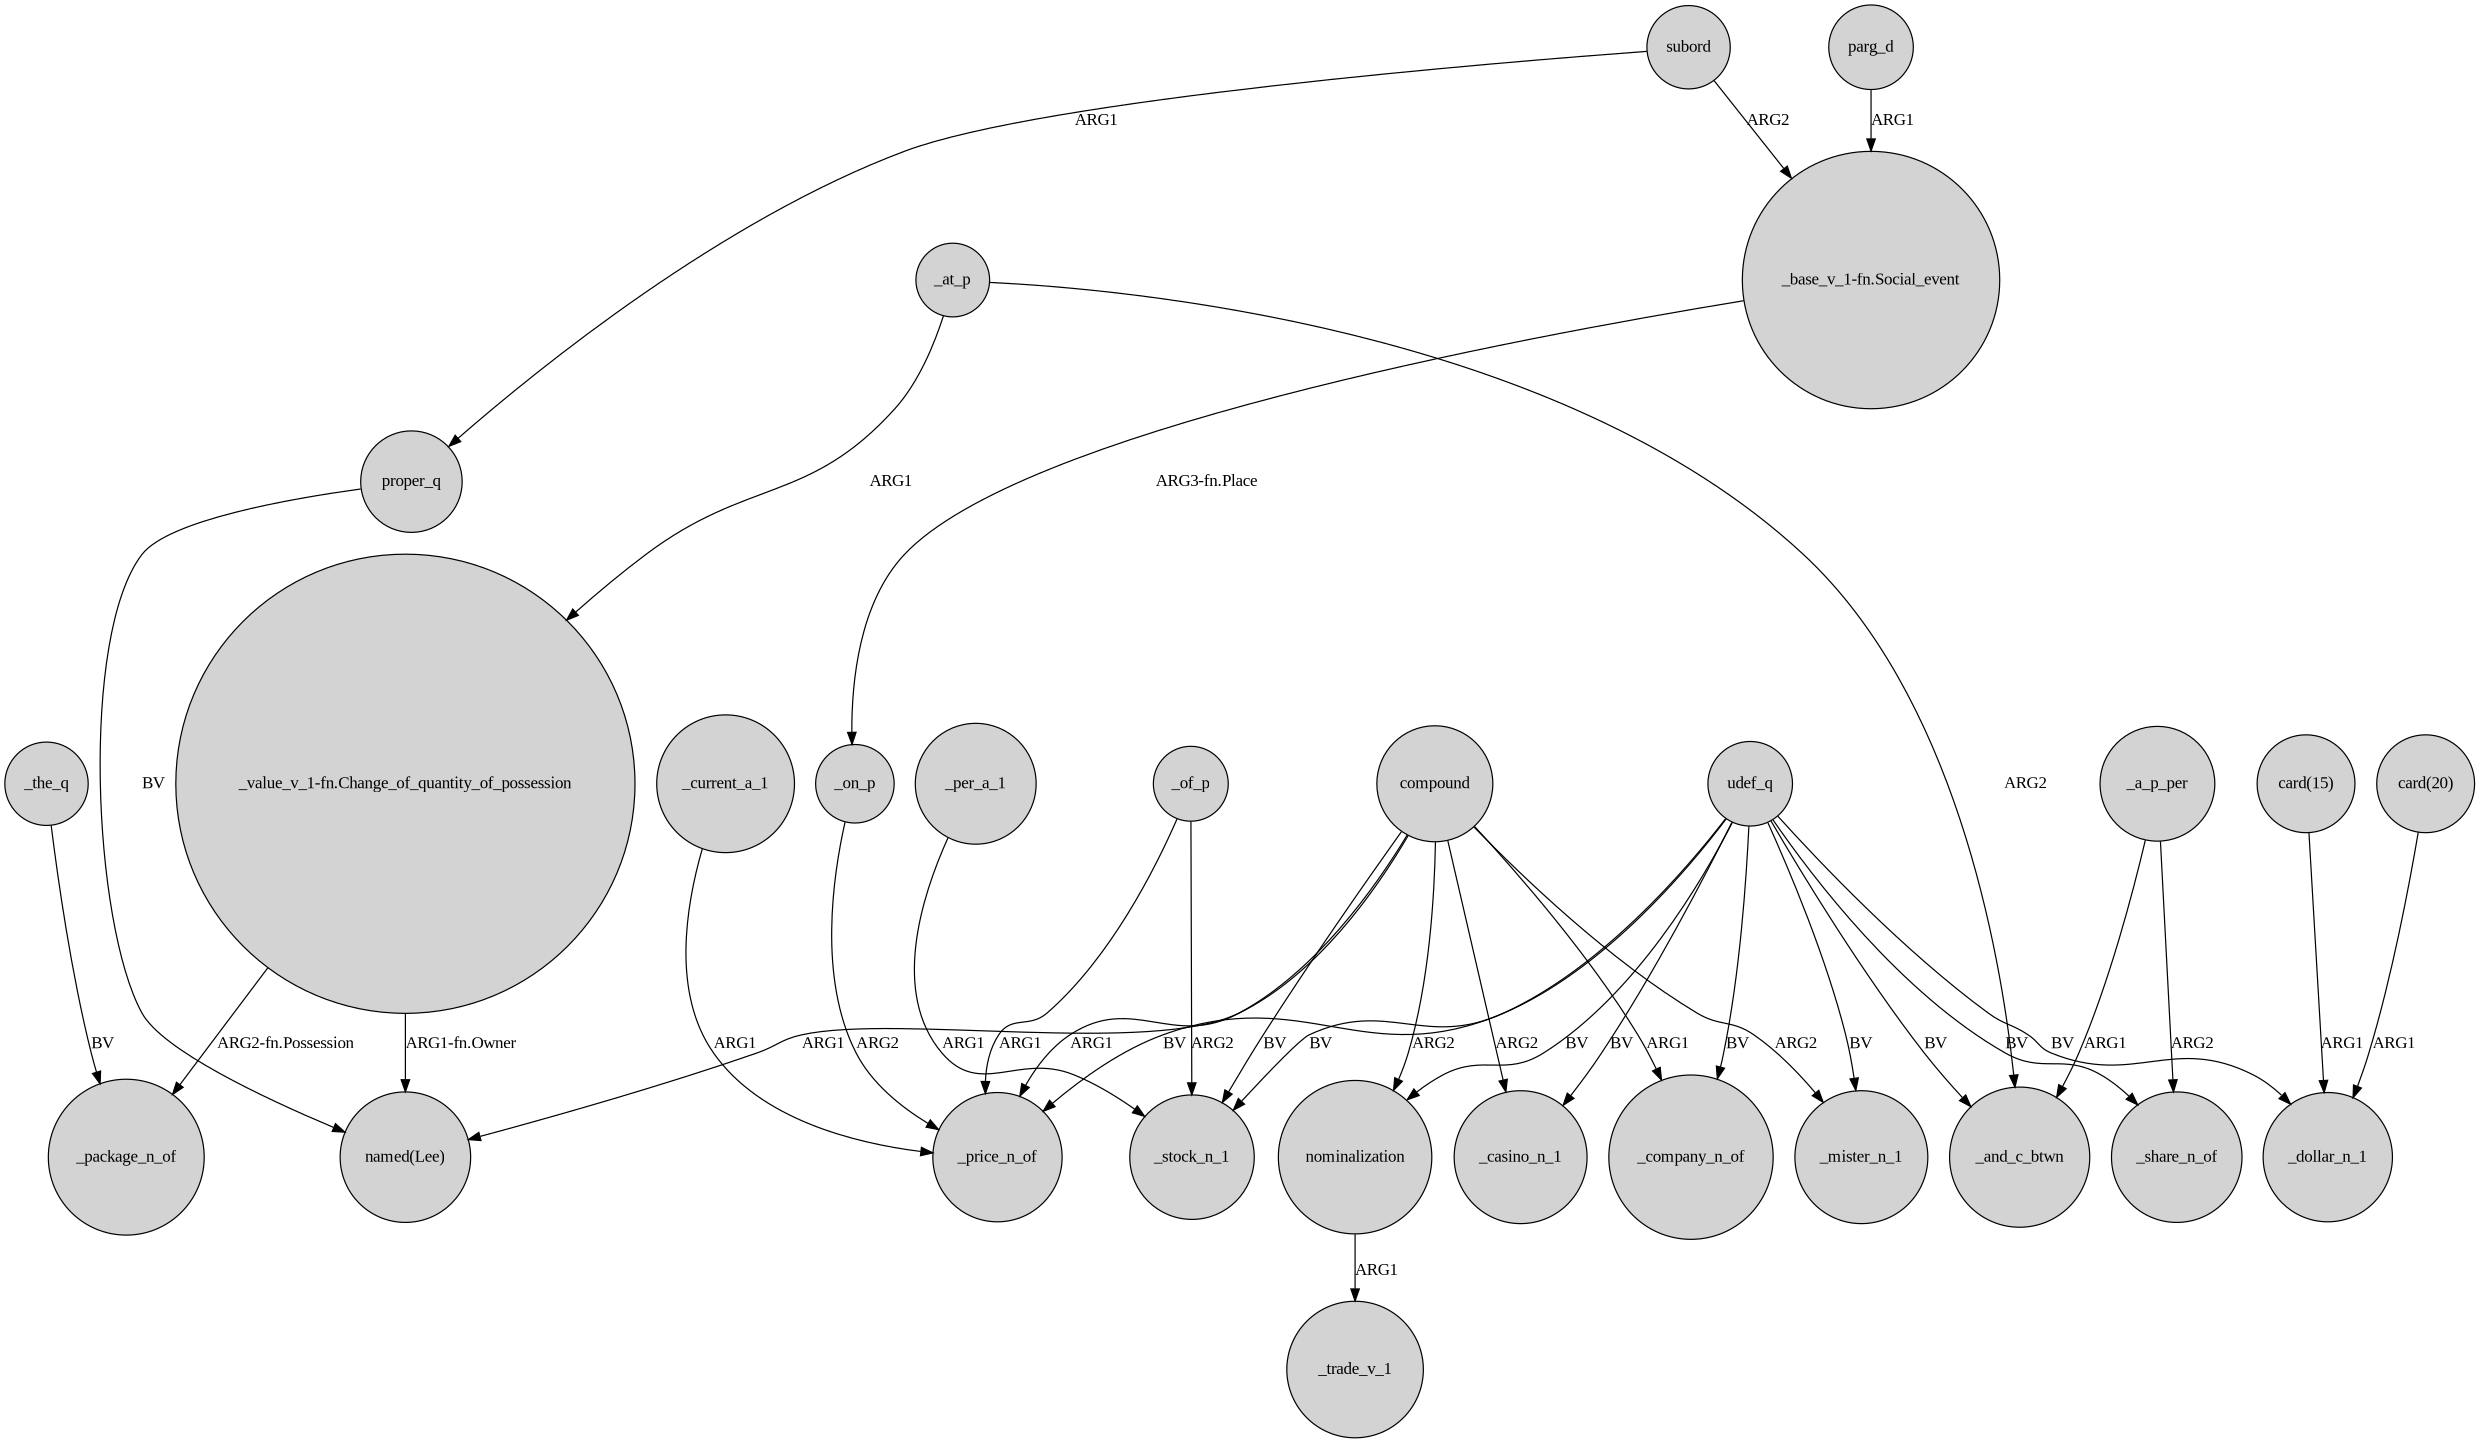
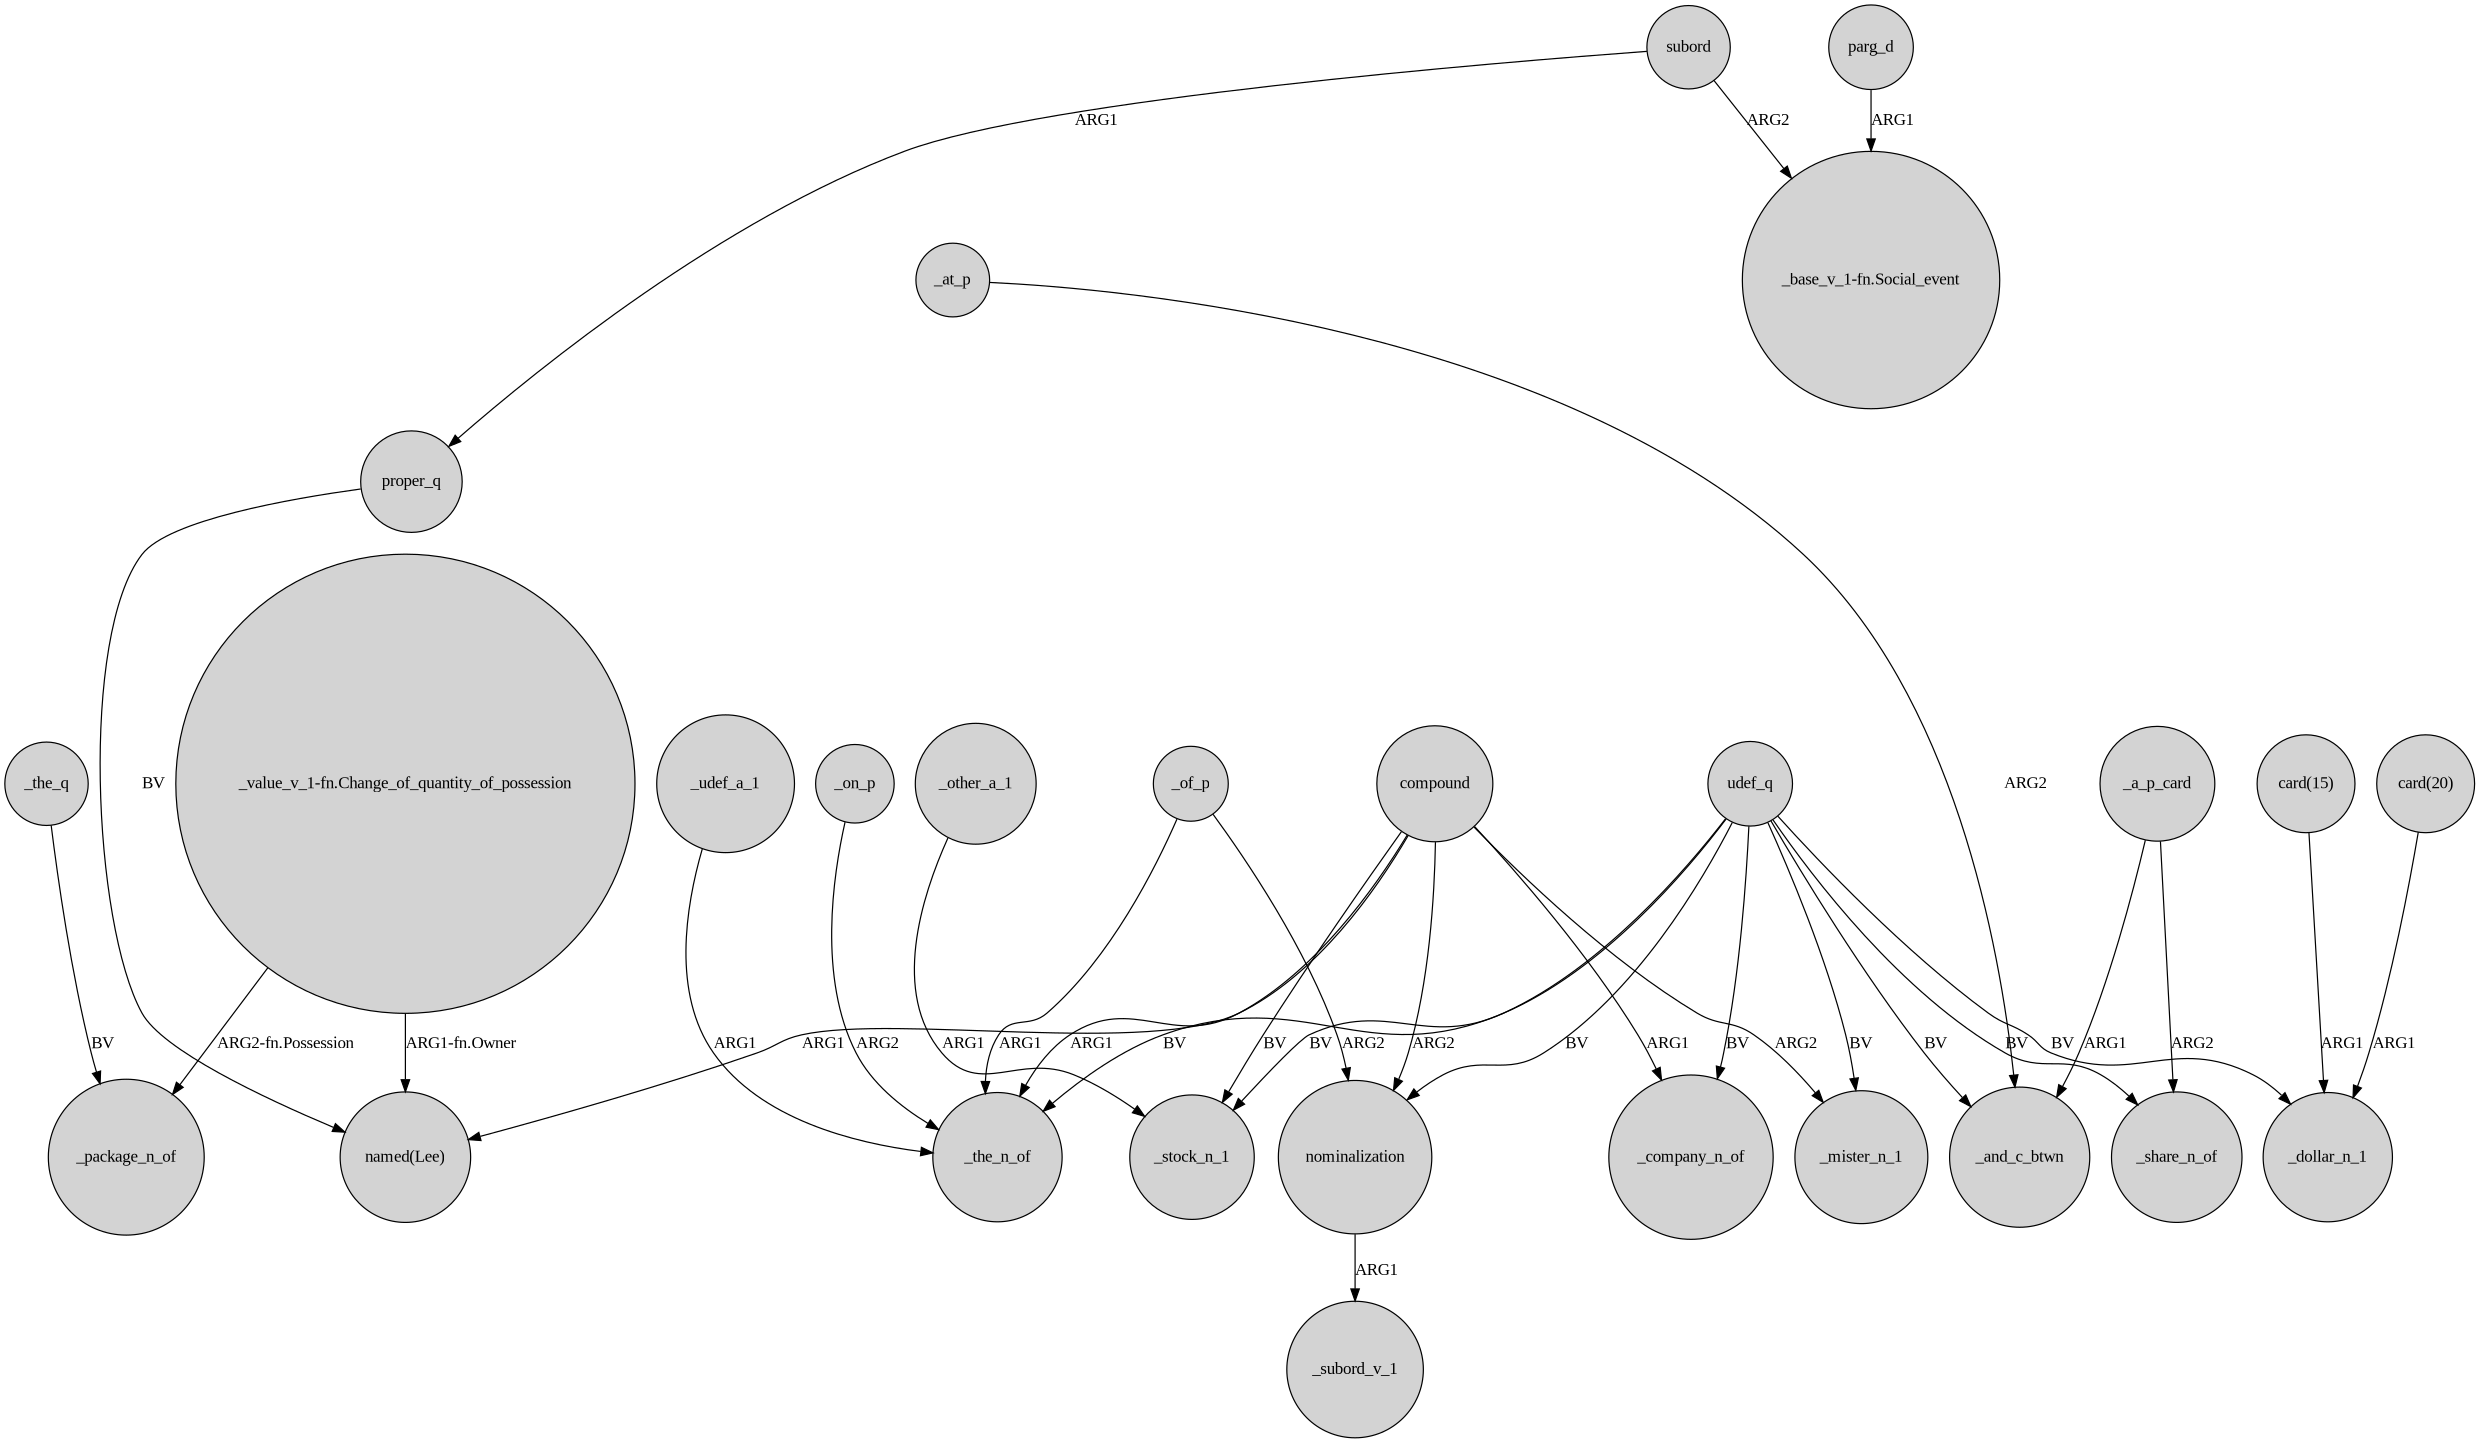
edge "_base_v_1-fn.Social_event" -> "_on_p": removed, label "ARG3-fn.Place"
edge "_at_p" -> "_value_v_1-fn.Change_of_quantity_of_possession": removed, label "ARG1"
node "_current_a_1": label "_current_a_1" -> "_udef_a_1"
node "_per_a_1": label "_per_a_1" -> "_other_a_1"
node "_a_p_per": label "_a_p_per" -> "_a_p_card"
edge "_of_p" -> "_stock_n_1": now "_of_p" -> "nominalization"
node "_price_n_of": label "_price_n_of" -> "_the_n_of"
node "_casino_n_1": removed
node "_trade_v_1": label "_trade_v_1" -> "_subord_v_1"
